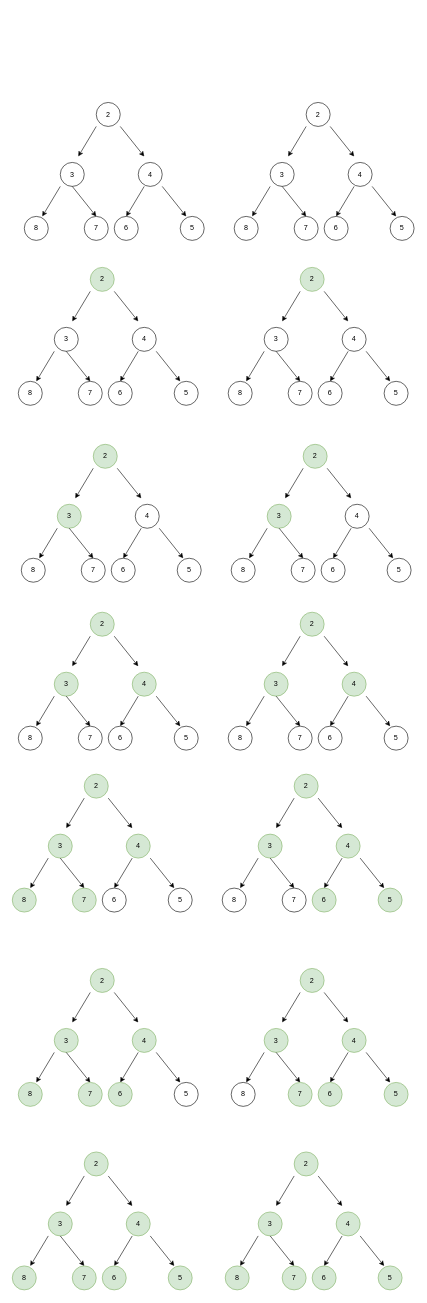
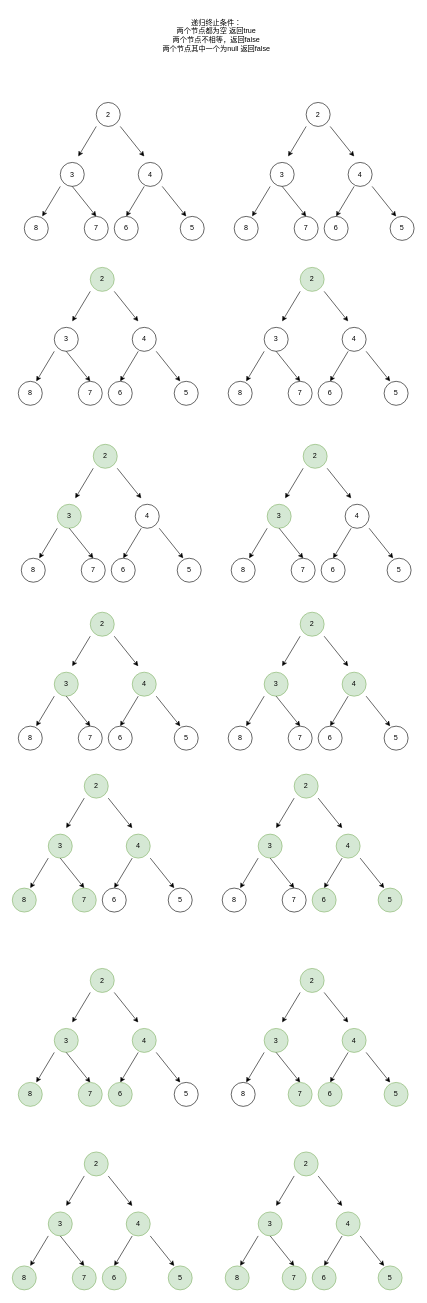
node "递归终止条件： 两个节点都为空 返回true 两个节点不相等，返回false 两个节点其中一个为null 返回false": added
